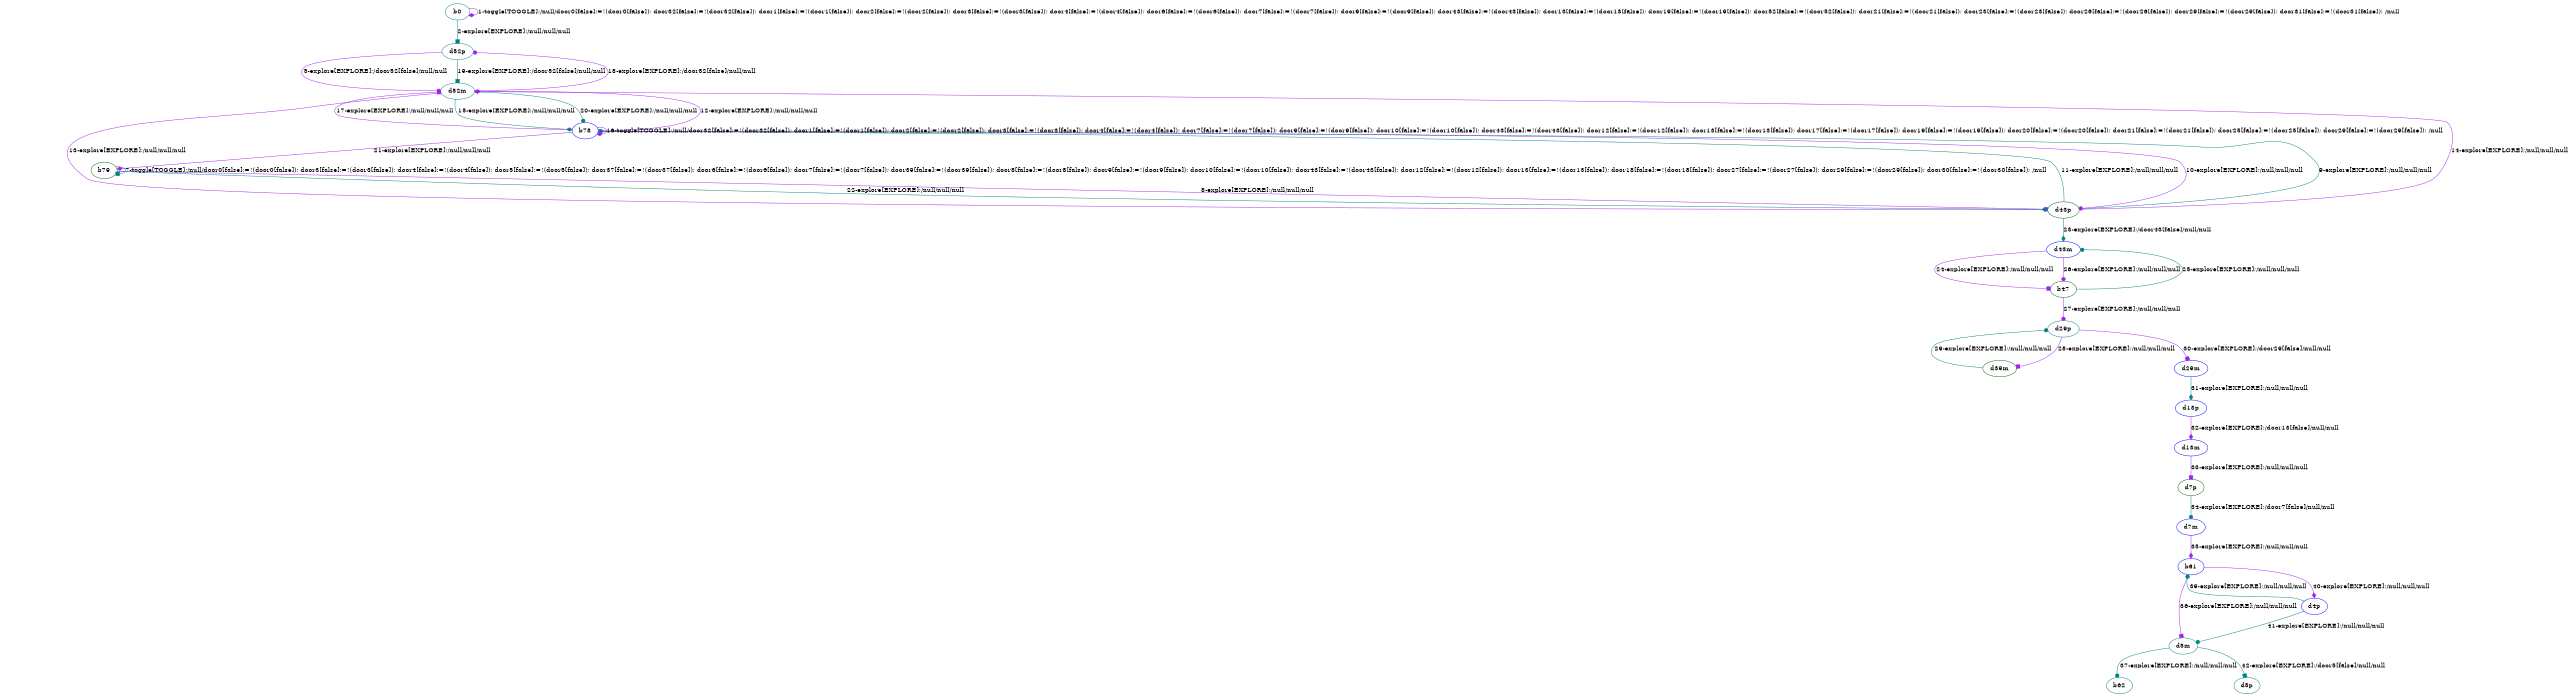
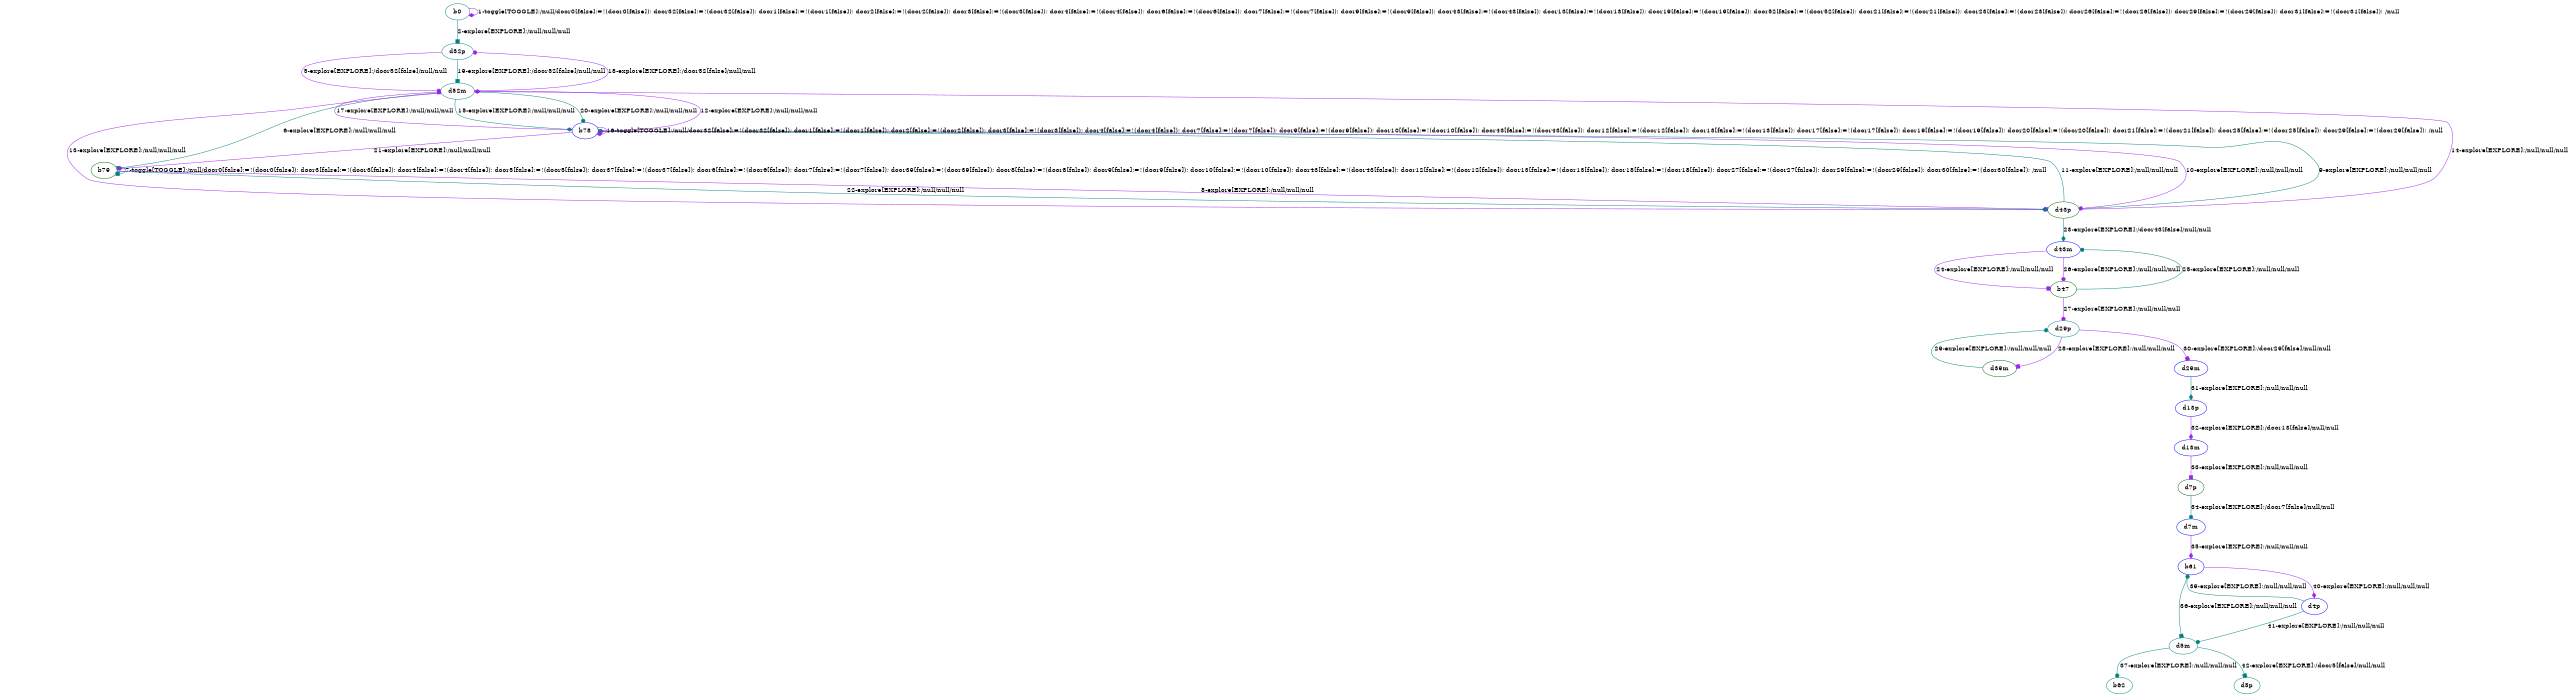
edge "d52m" -> "b79": added, label "6-explore[EXPLORE];/null/null/null"
edge "b61" -> "d5m": color purple -> teal
